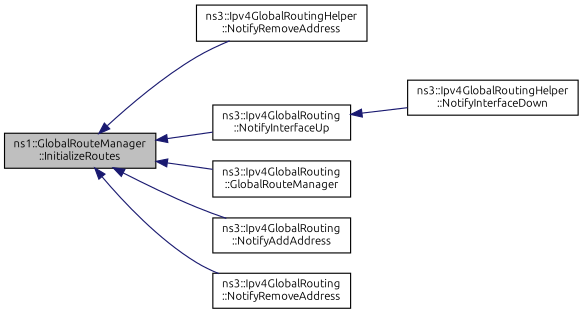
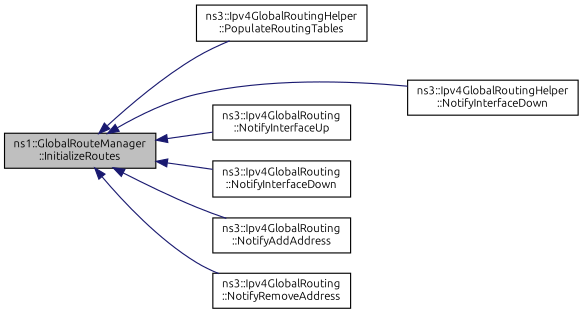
node "ns3::Ipv4GlobalRoutingHelper ::NotifyRemoveAddress": label "ns3::Ipv4GlobalRoutingHelper ::NotifyRemoveAddress" -> "ns3::Ipv4GlobalRoutingHelper ::PopulateRoutingTables"
edge "ns3::Ipv4GlobalRoutingHelper ::NotifyInterfaceDown" -> "ns3::Ipv4GlobalRouting ::NotifyInterfaceUp": now "ns3::Ipv4GlobalRoutingHelper ::NotifyInterfaceDown" -> "ns1::GlobalRouteManager ::InitializeRoutes"
node "ns3::Ipv4GlobalRouting ::GlobalRouteManager": label "ns3::Ipv4GlobalRouting ::GlobalRouteManager" -> "ns3::Ipv4GlobalRouting ::NotifyInterfaceDown"
